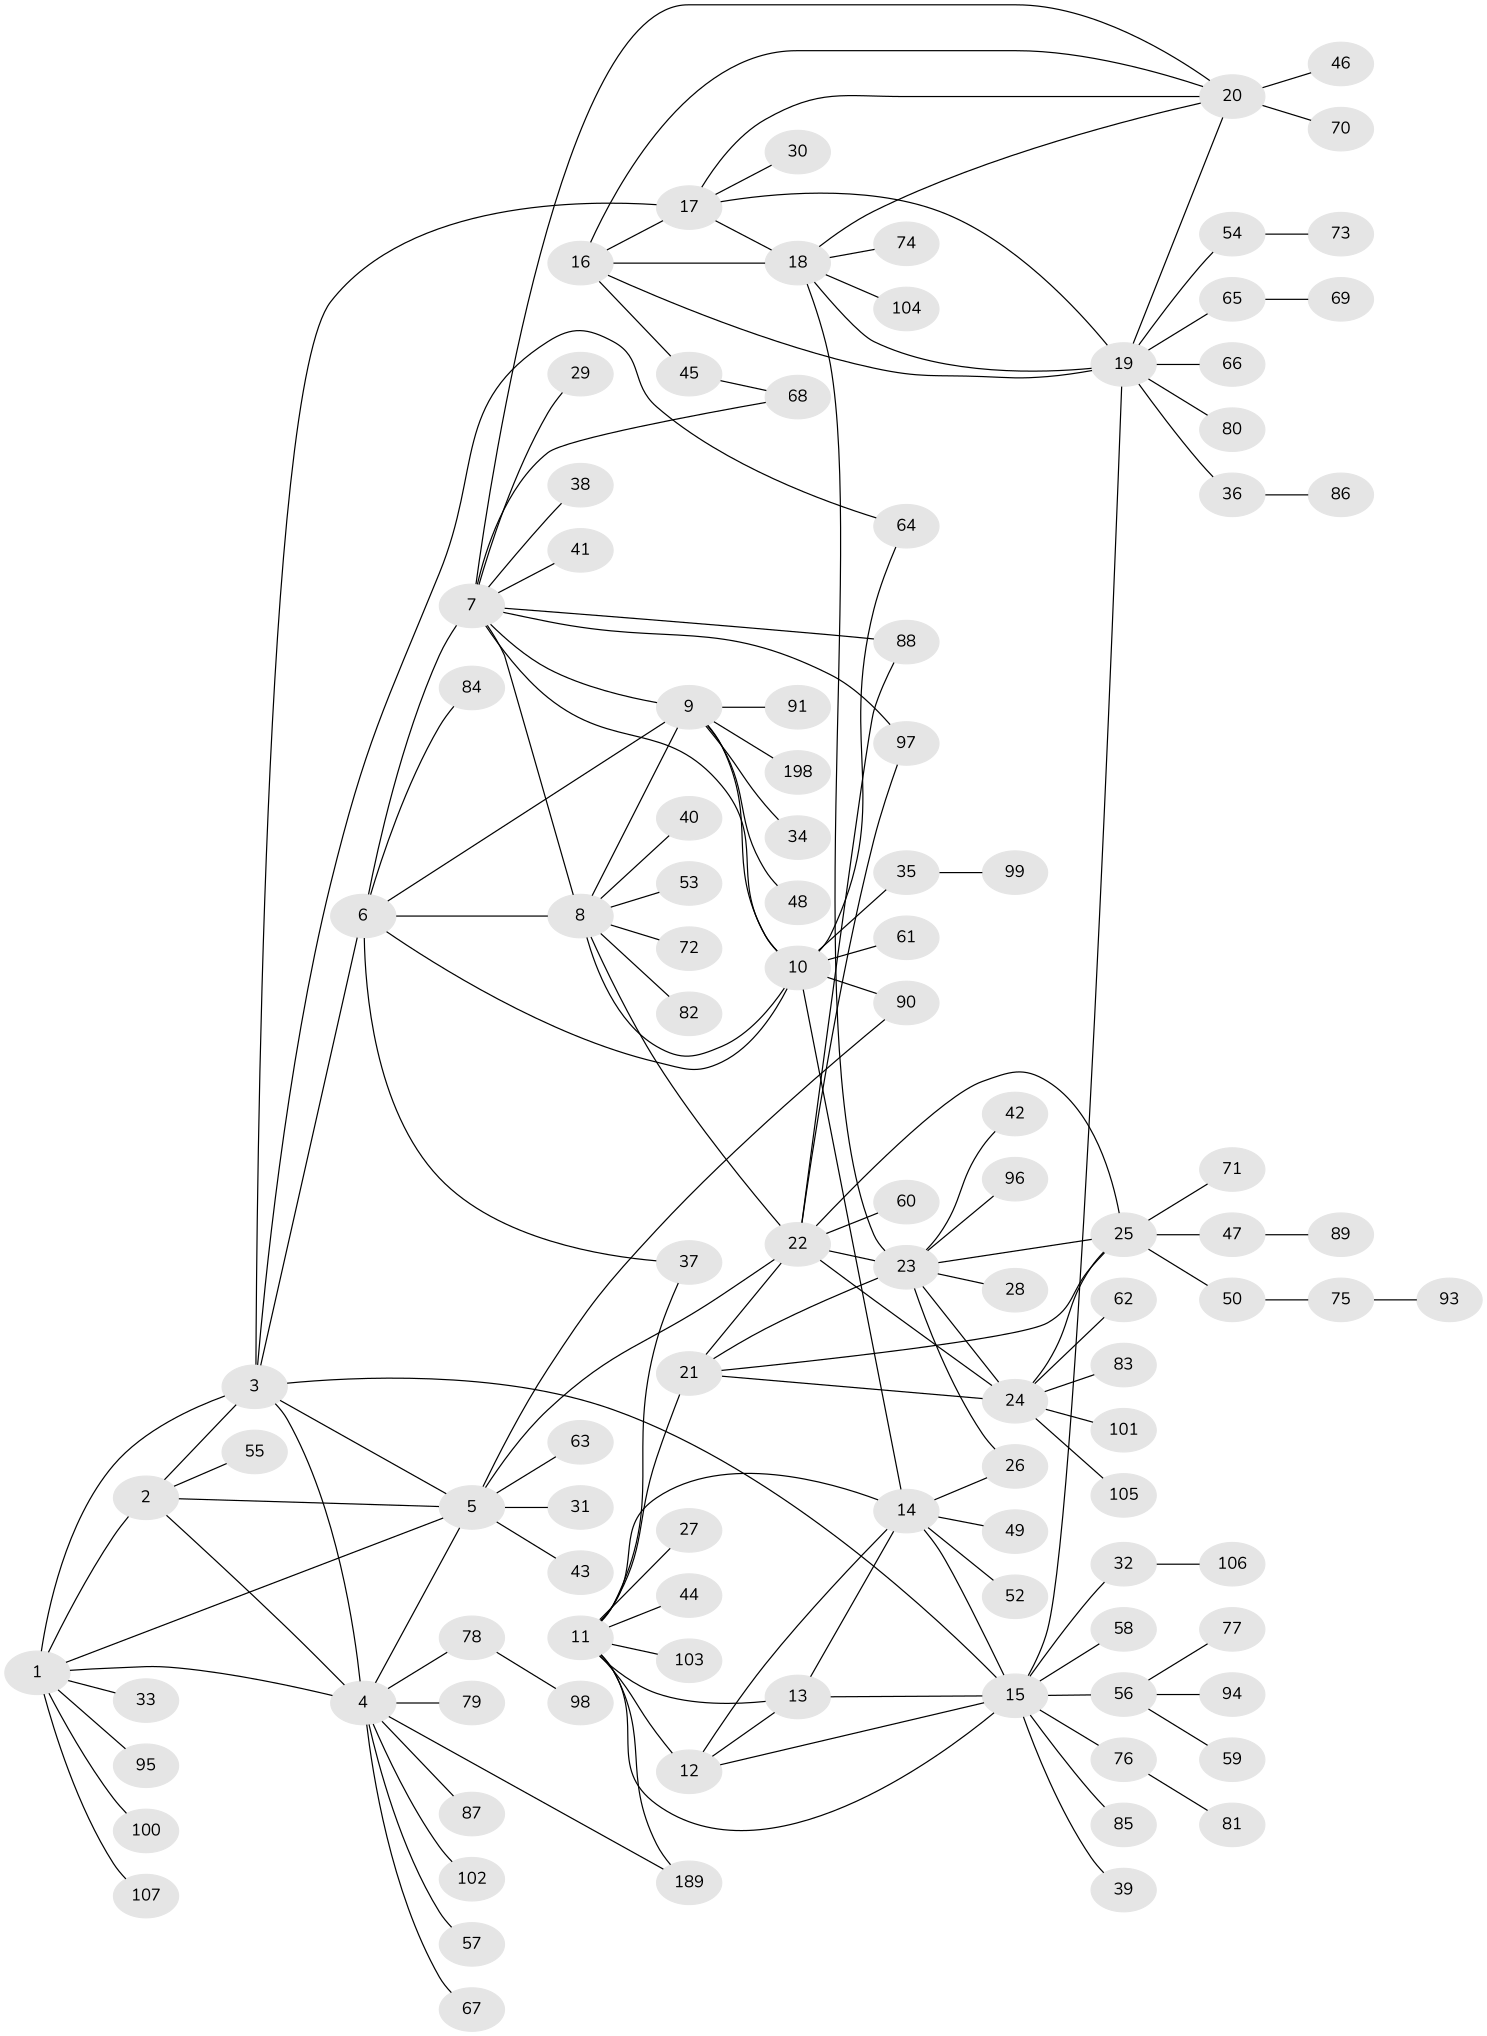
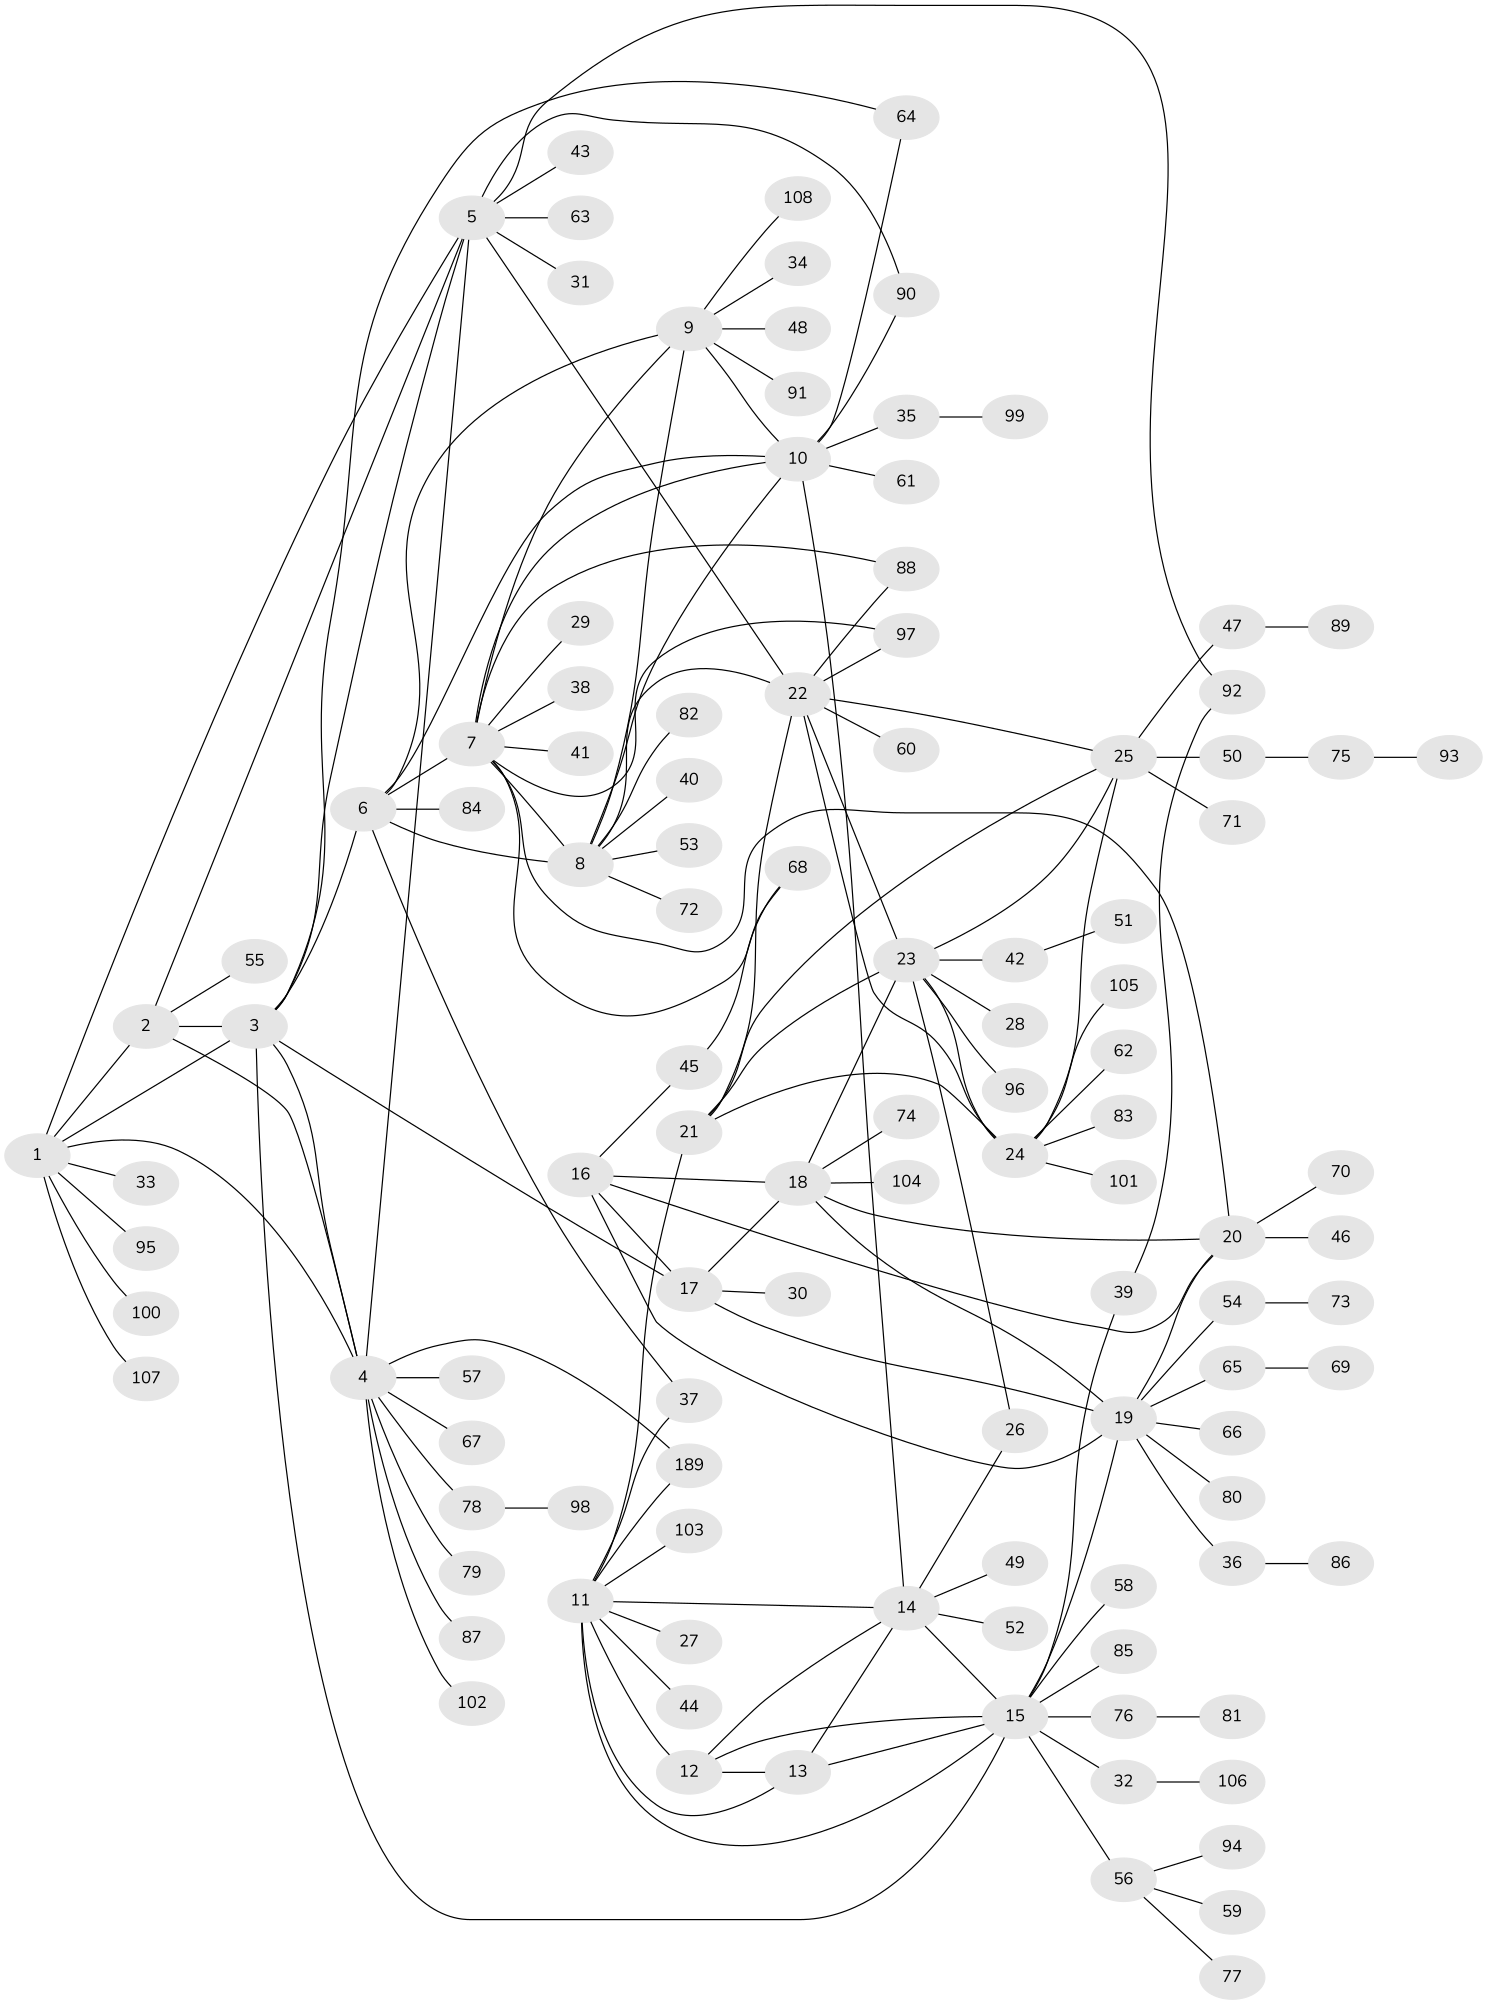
edge "20" -- "17": removed
node "92": added
node "198": label "198" -> "108"
node "51": added
